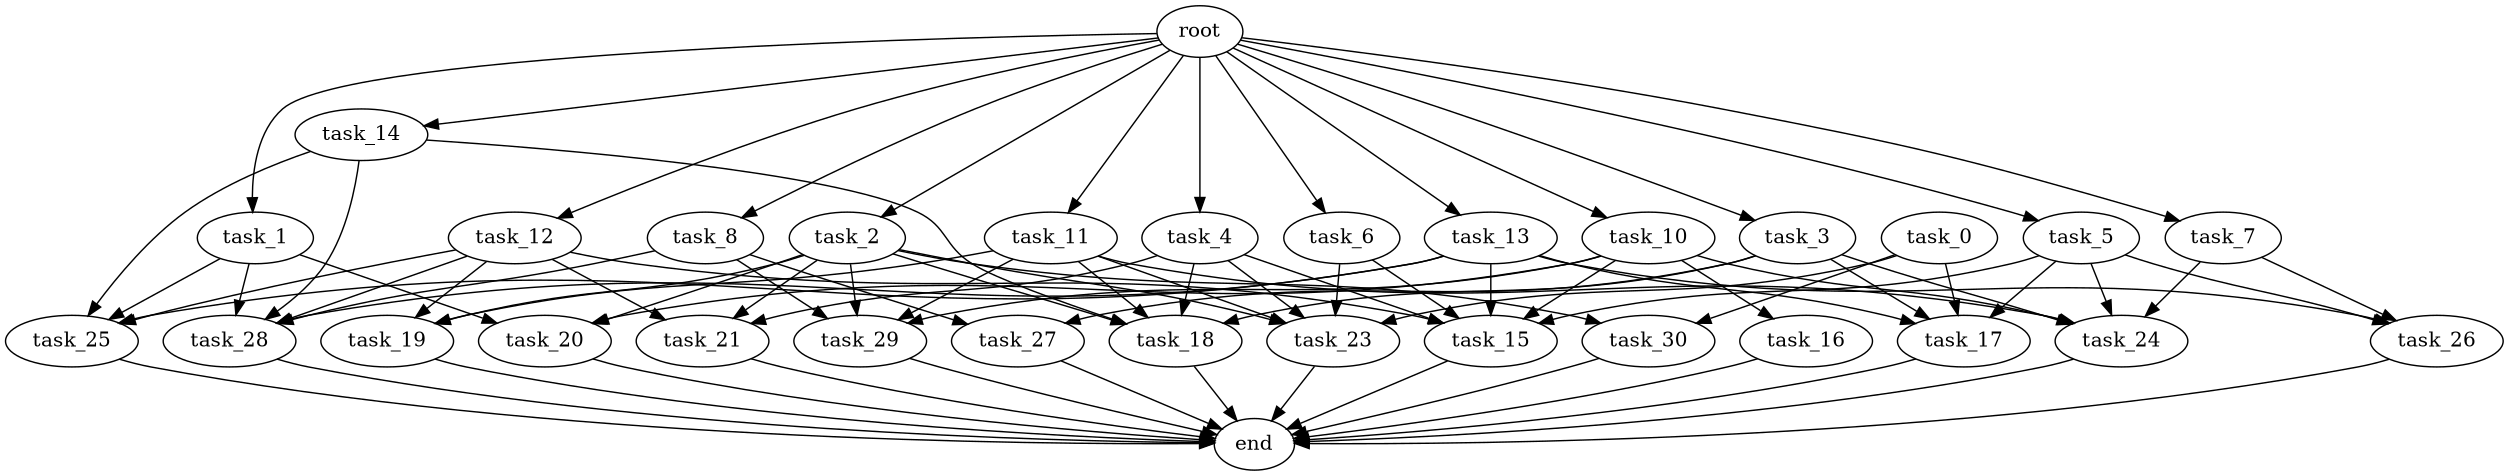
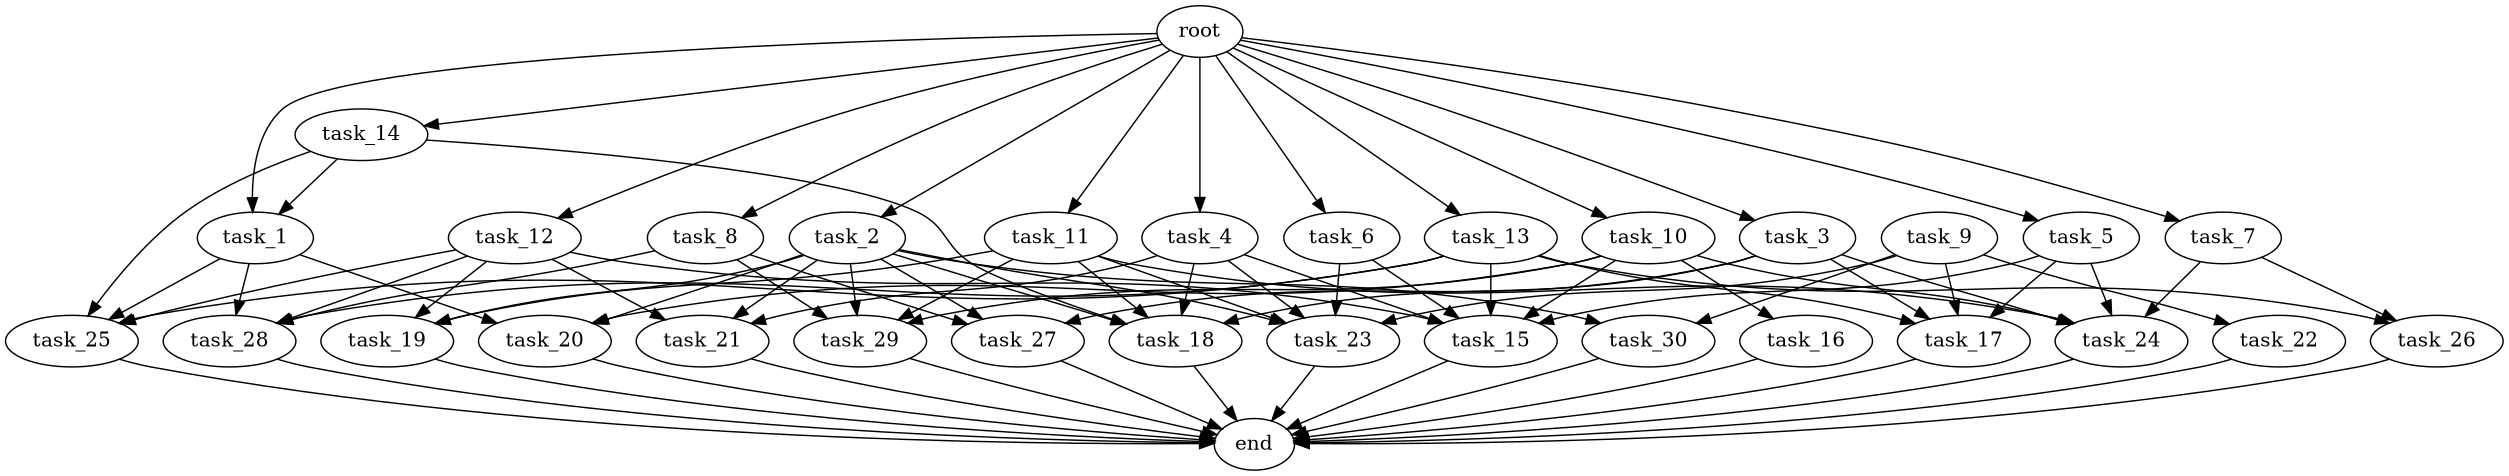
node "task_0": label "task_0" -> "task_9"
edge "task_14" -> "task_28": now "task_14" -> "task_1"
edge "task_2" -> "task_27": added
edge "task_5" -> "task_26": removed
node "task_22": added
